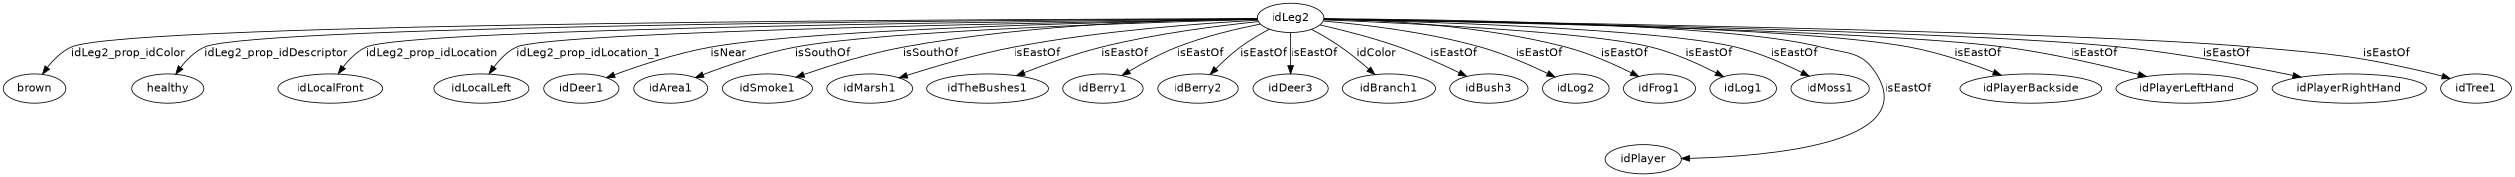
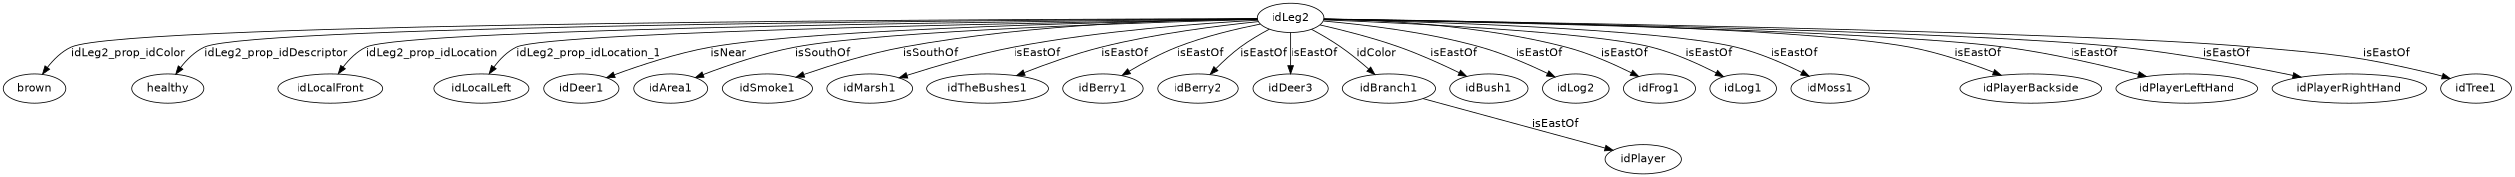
edge "idLeg2" -> "idPlayer": now "idBranch1" -> "idPlayer"
node "idBush3": label "idBush3" -> "idBush1"
